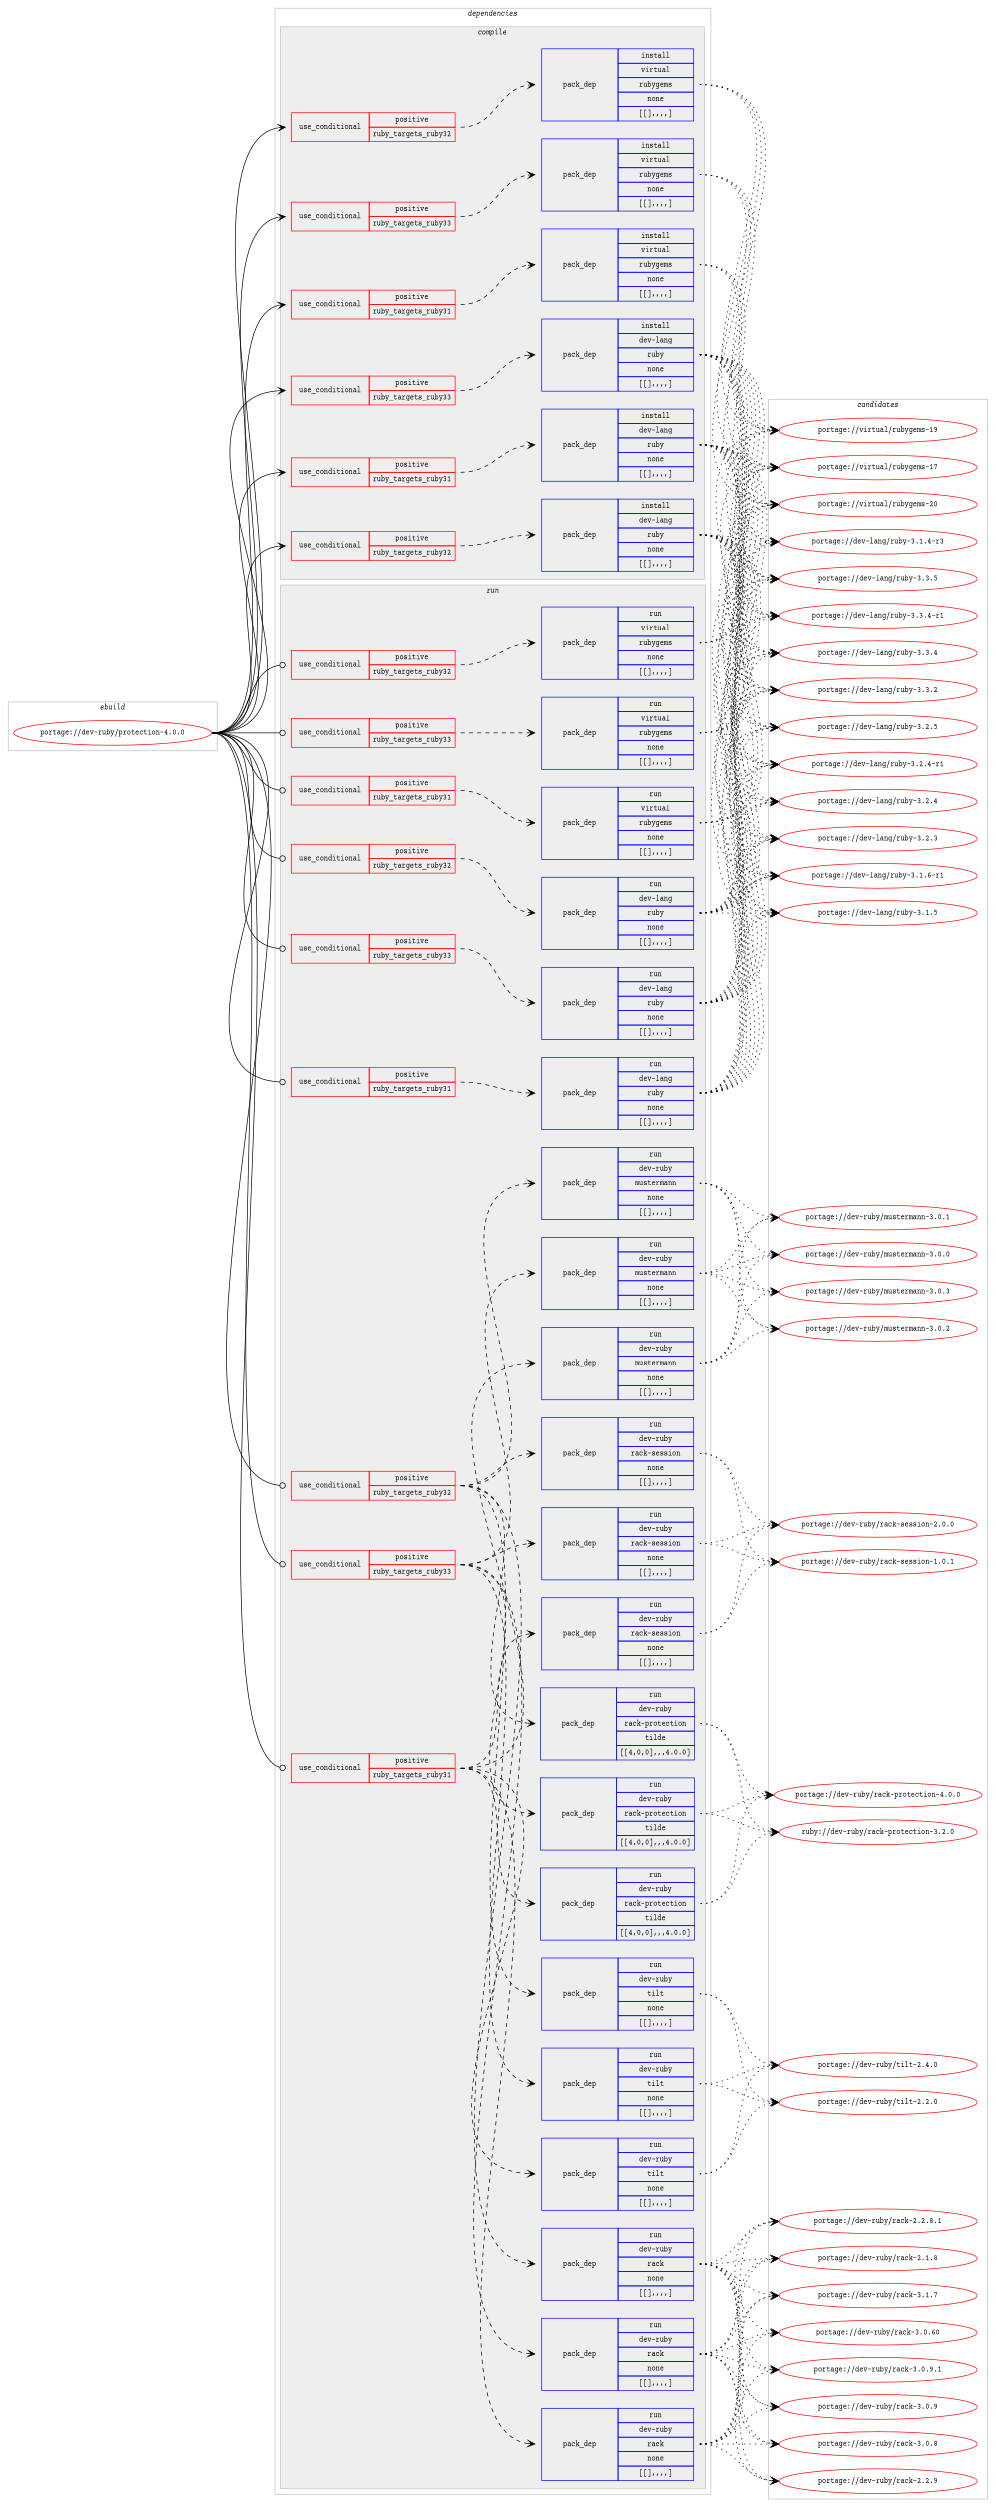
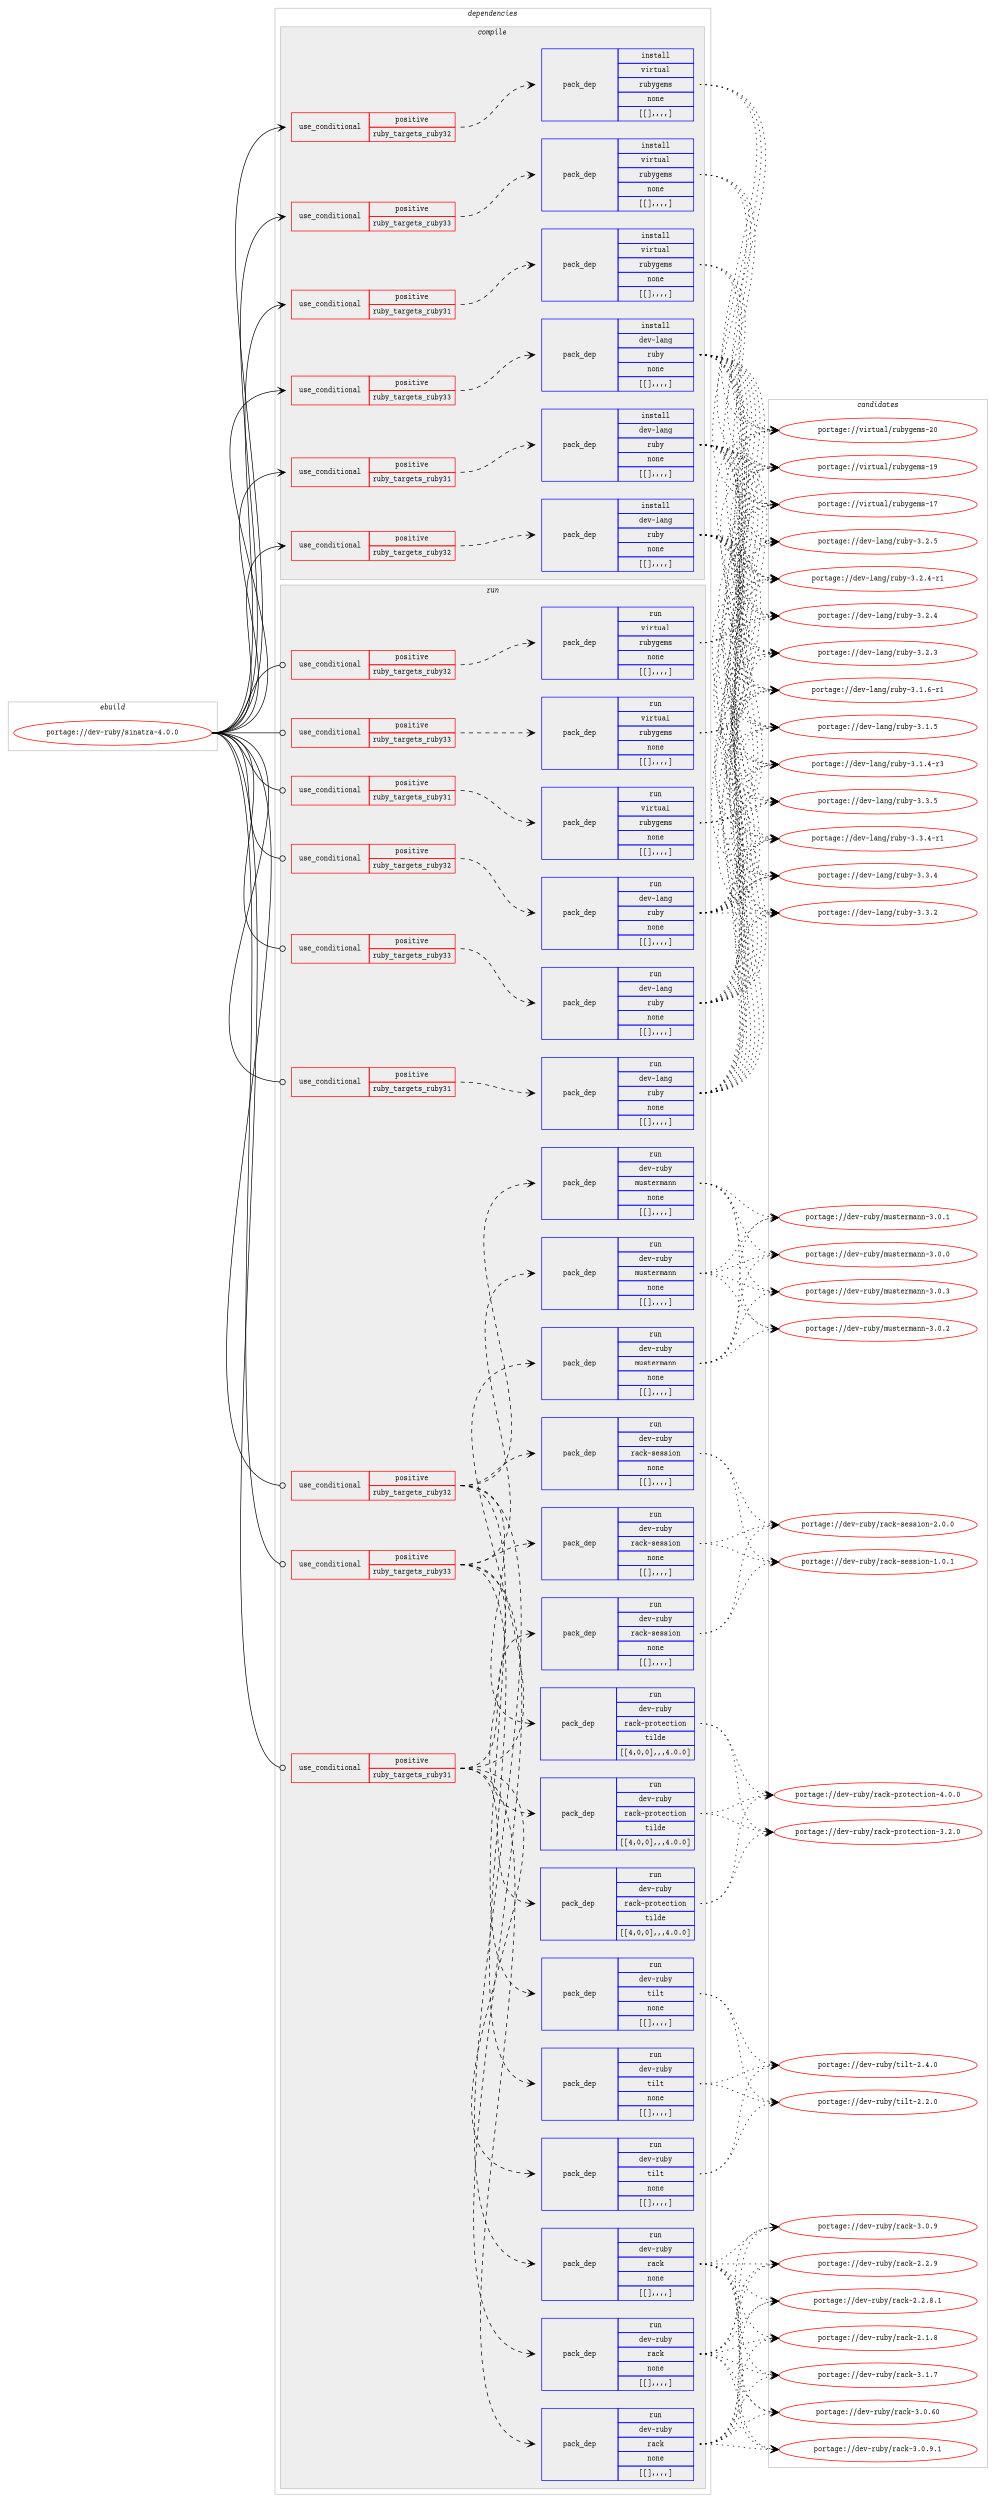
node "portage://dev-ruby/protection-4.0.0": label "portage://dev-ruby/protection-4.0.0" -> "portage://dev-ruby/sinatra-4.0.0"
node "ruby://dev-ruby/rack-protection-3.2.0": label "ruby://dev-ruby/rack-protection-3.2.0" -> "portage://dev-ruby/rack-protection-3.2.0"
node "portage://dev-ruby/rack-3.0.8": removed
